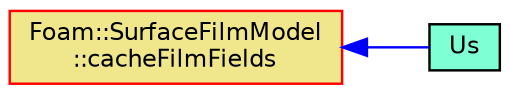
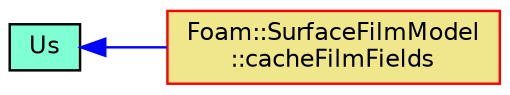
edge "Us" -> "Foam::SurfaceFilmModel ::cacheFilmFields": reversed
